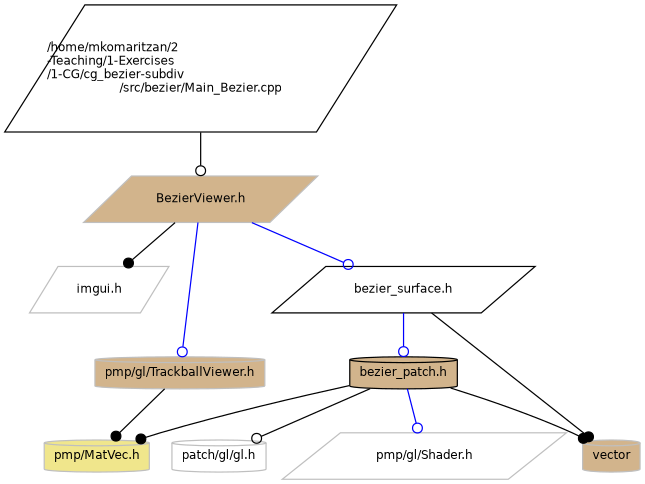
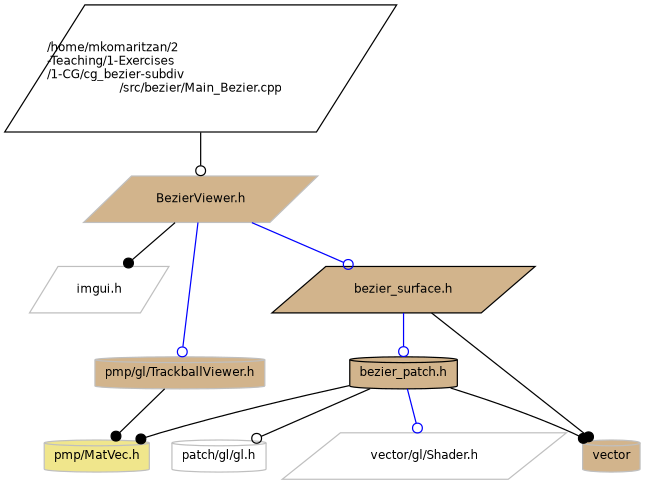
node "bezier_surface.h": fillcolor white -> tan
node "pmp/gl/Shader.h": label "pmp/gl/Shader.h" -> "vector/gl/Shader.h"
